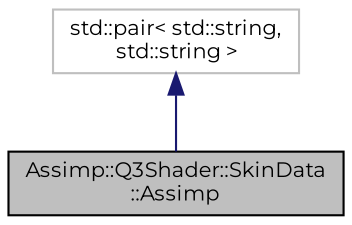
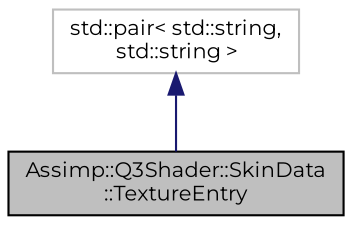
node "Assimp::Q3Shader::SkinData ::Assimp": label "Assimp::Q3Shader::SkinData ::Assimp" -> "Assimp::Q3Shader::SkinData ::TextureEntry"
